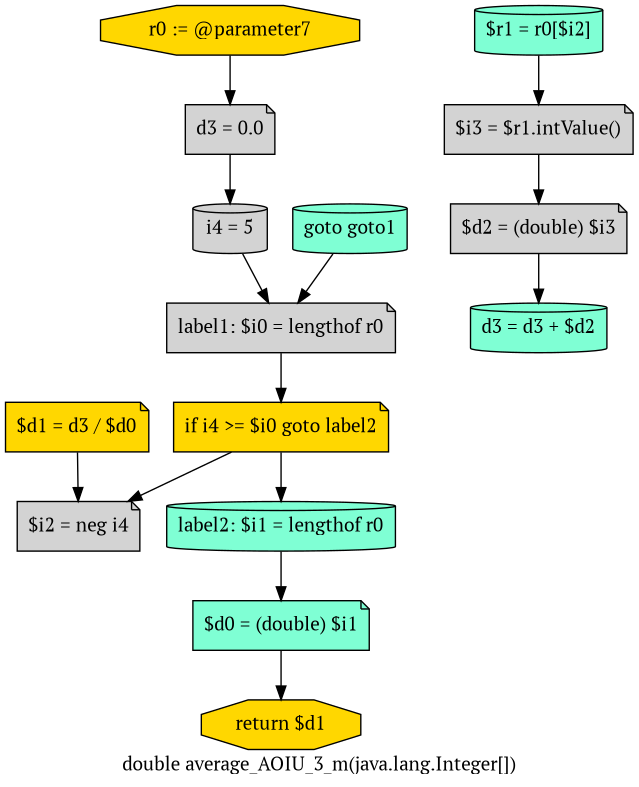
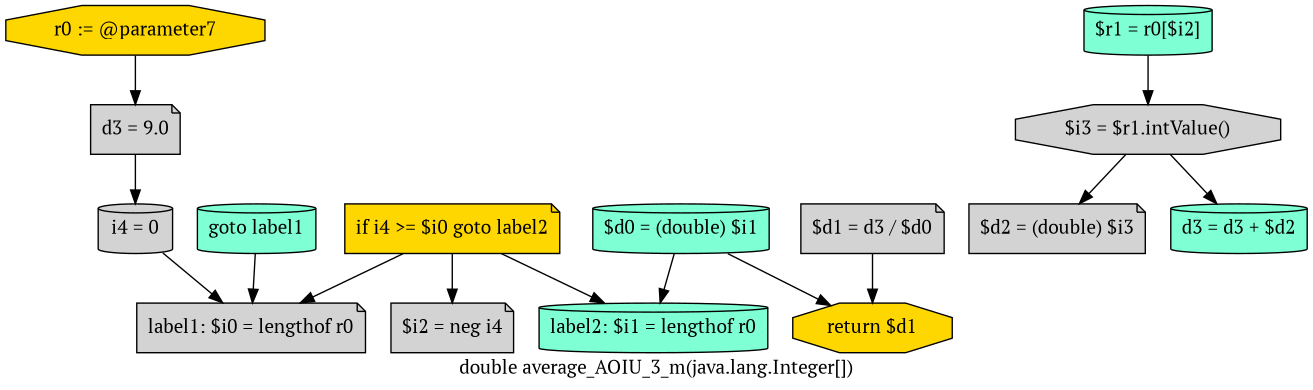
node "d3 = 0.0": label "d3 = 0.0" -> "d3 = 9.0"
node "$i3 = $r1.intValue()": shape note -> octagon
node "i4 = 5": label "i4 = 5" -> "i4 = 0"
node "goto goto1": label "goto goto1" -> "goto label1"
edge "$d2 = (double) $i3" -> "d3 = d3 + $d2": now "$i3 = $r1.intValue()" -> "d3 = d3 + $d2"
edge "label1: $i0 = lengthof r0" -> "if i4 >= $i0 goto label2": reversed
node "$d1 = d3 / $d0": fillcolor gold -> lightgrey
edge "$d1 = d3 / $d0" -> "$i2 = neg i4": now "$d1 = d3 / $d0" -> "return $d1"
edge "label2: $i1 = lengthof r0" -> "$d0 = (double) $i1": reversed
node "$d0 = (double) $i1": shape note -> cylinder
